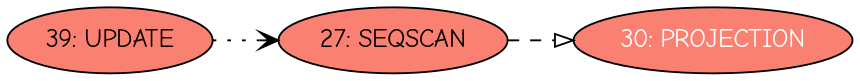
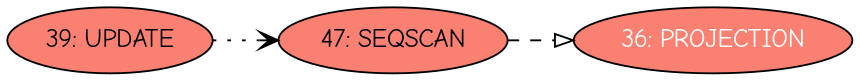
node "27: SEQSCAN": label "27: SEQSCAN" -> "47: SEQSCAN"
node "30: PROJECTION": label "30: PROJECTION" -> "36: PROJECTION"
